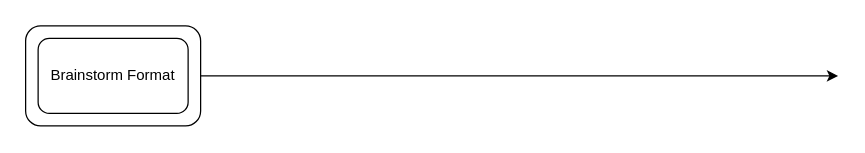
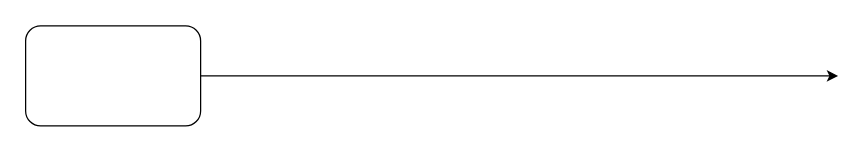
node "Brainstorm Format": removed
